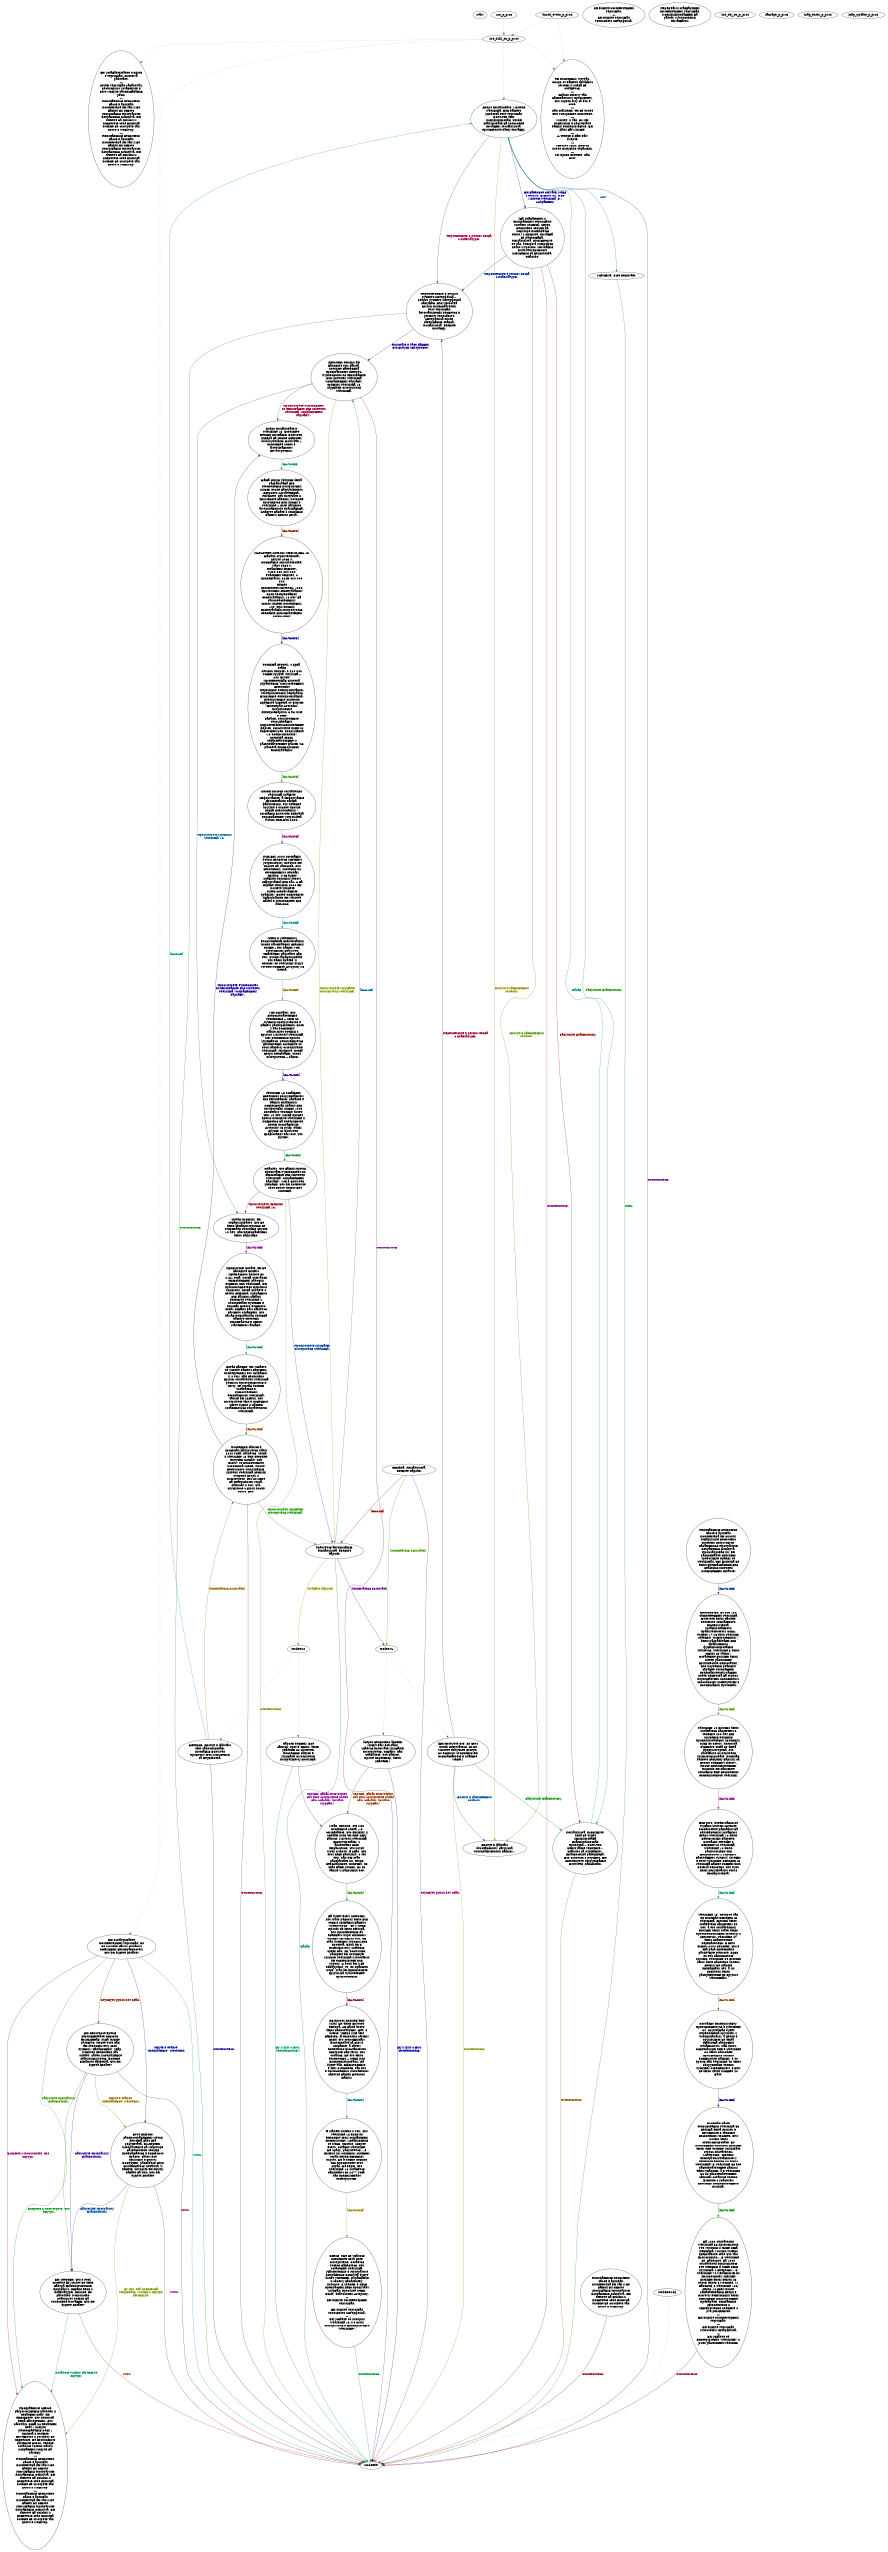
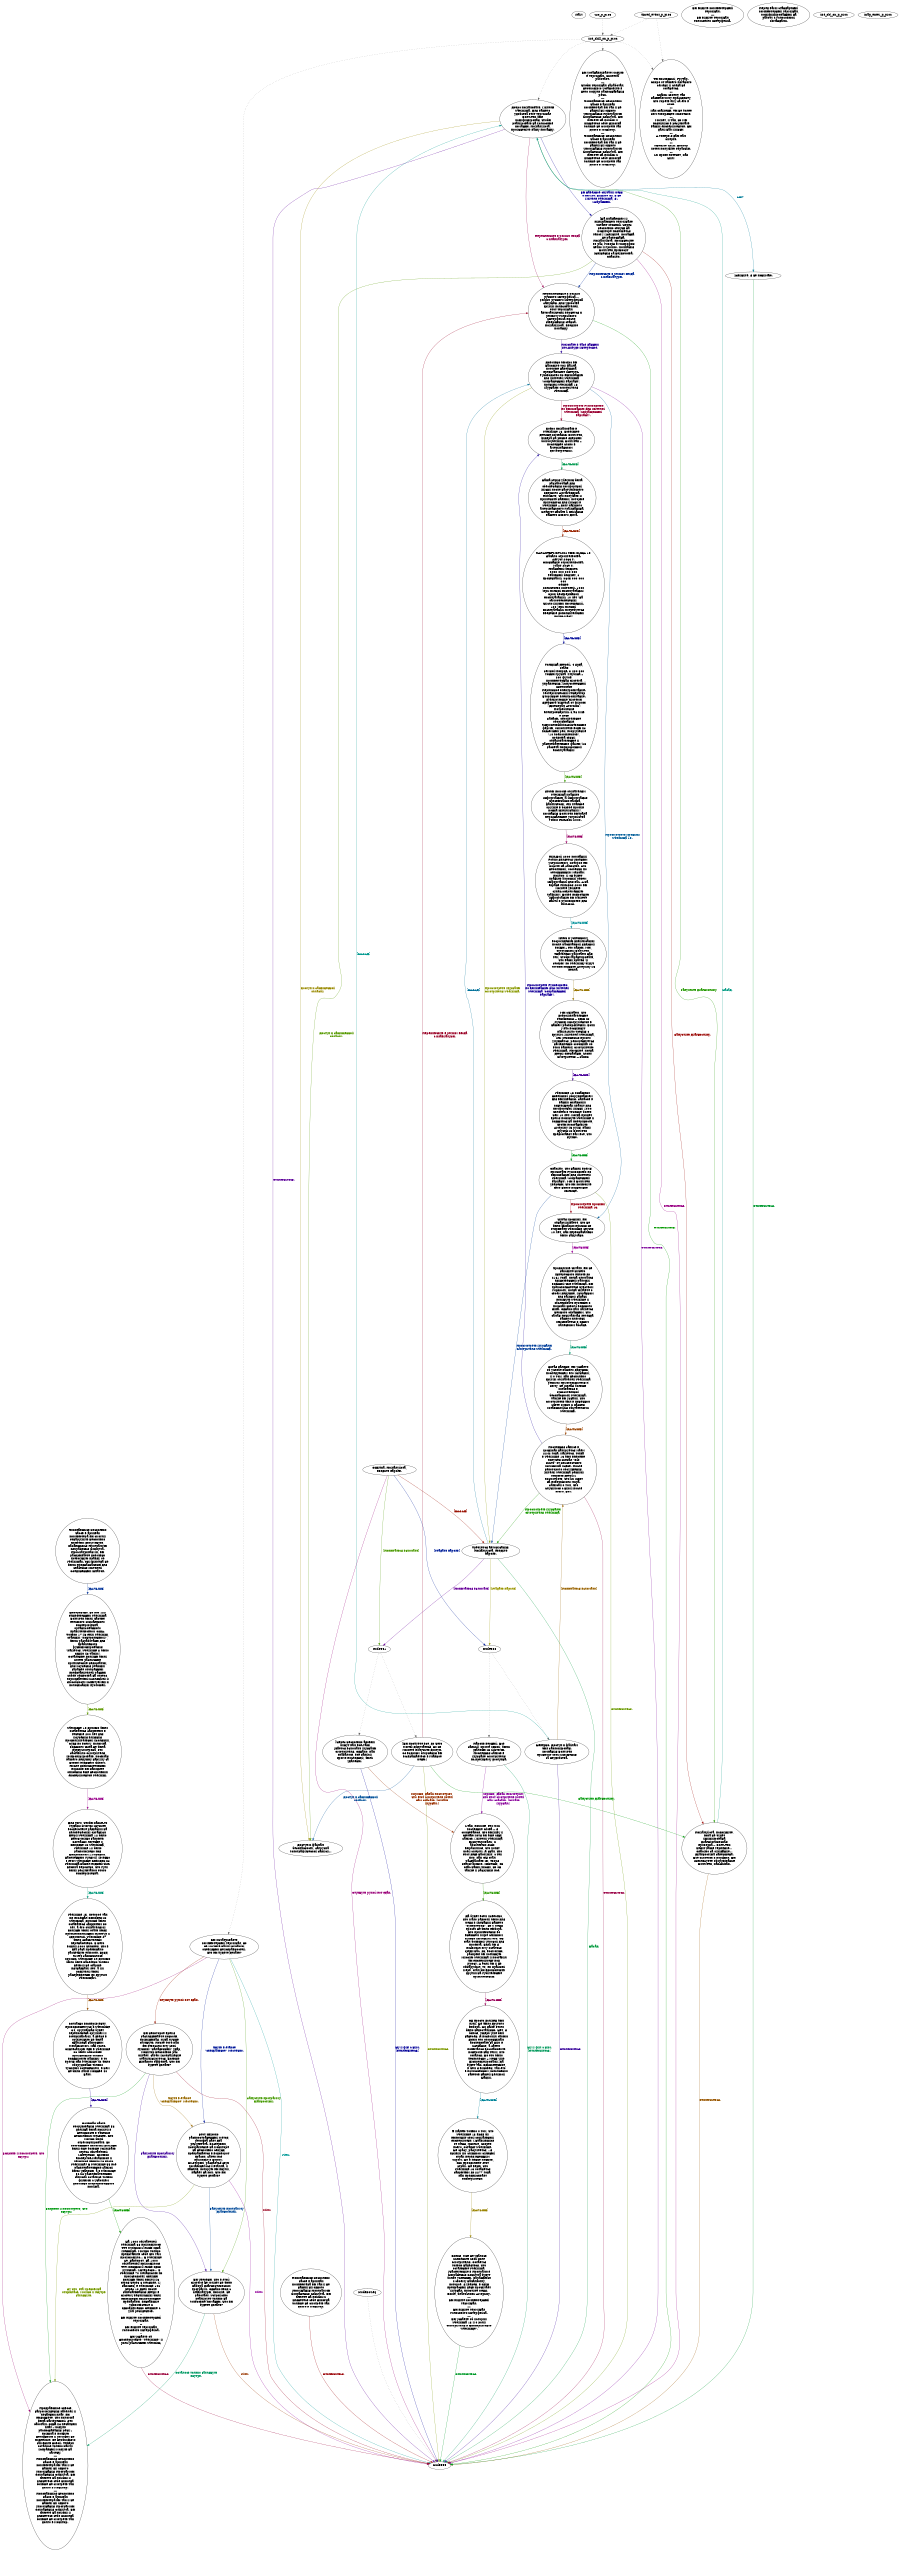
node "damage_p_proc": removed
node "map_update_p_proc": removed
edge "Извините, я не понимаю." -> "Node999": label "Уйти." -> "Отключиться."
edge "Ошибка. Пожалуйста, введите пароль." -> "Node900": added, label "[Угадать пароль]"
